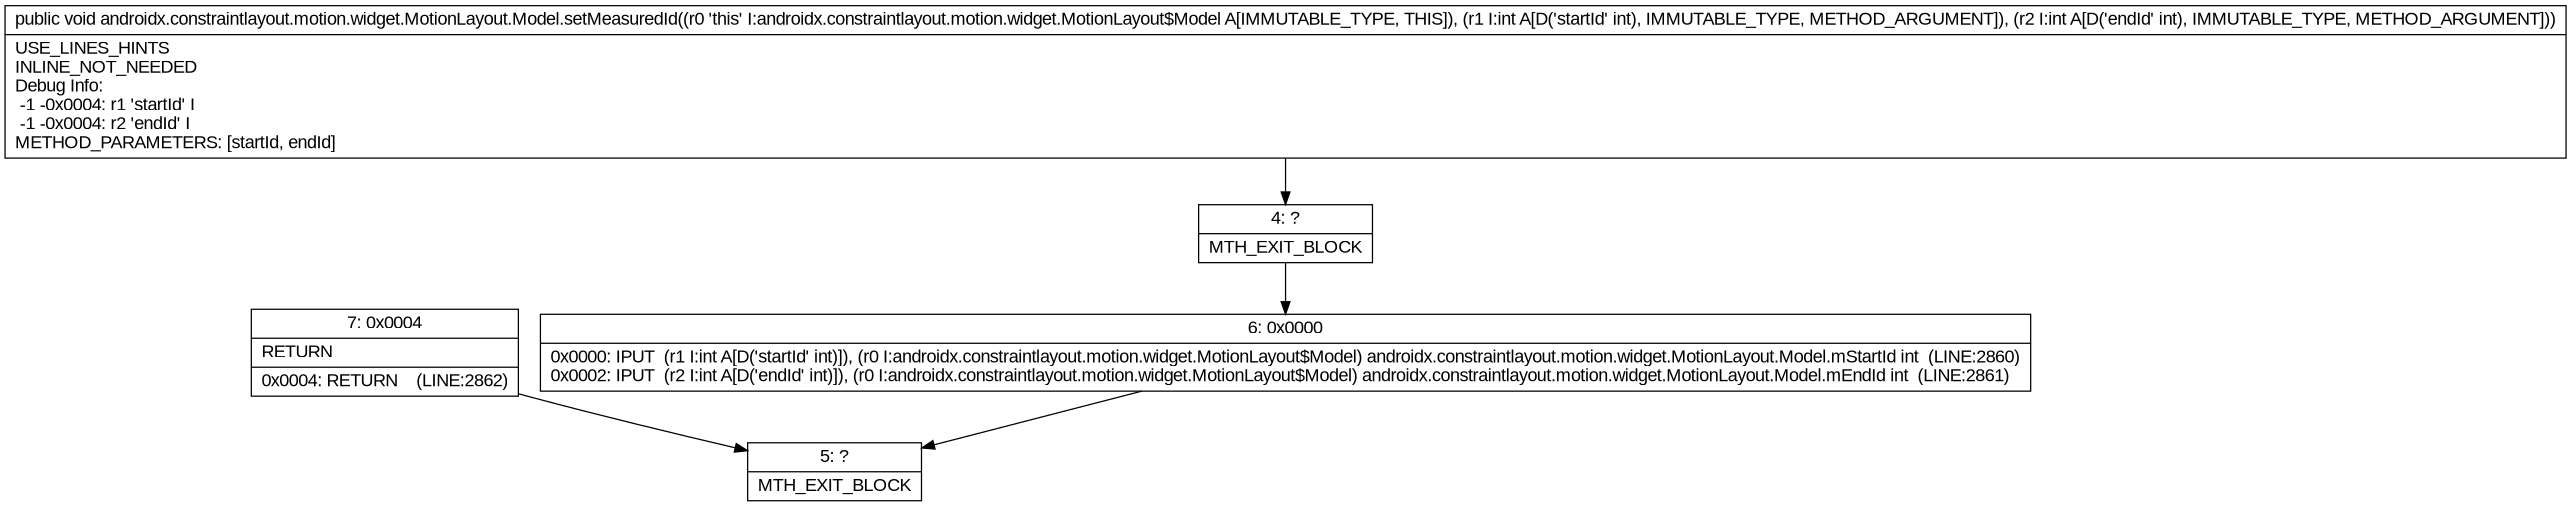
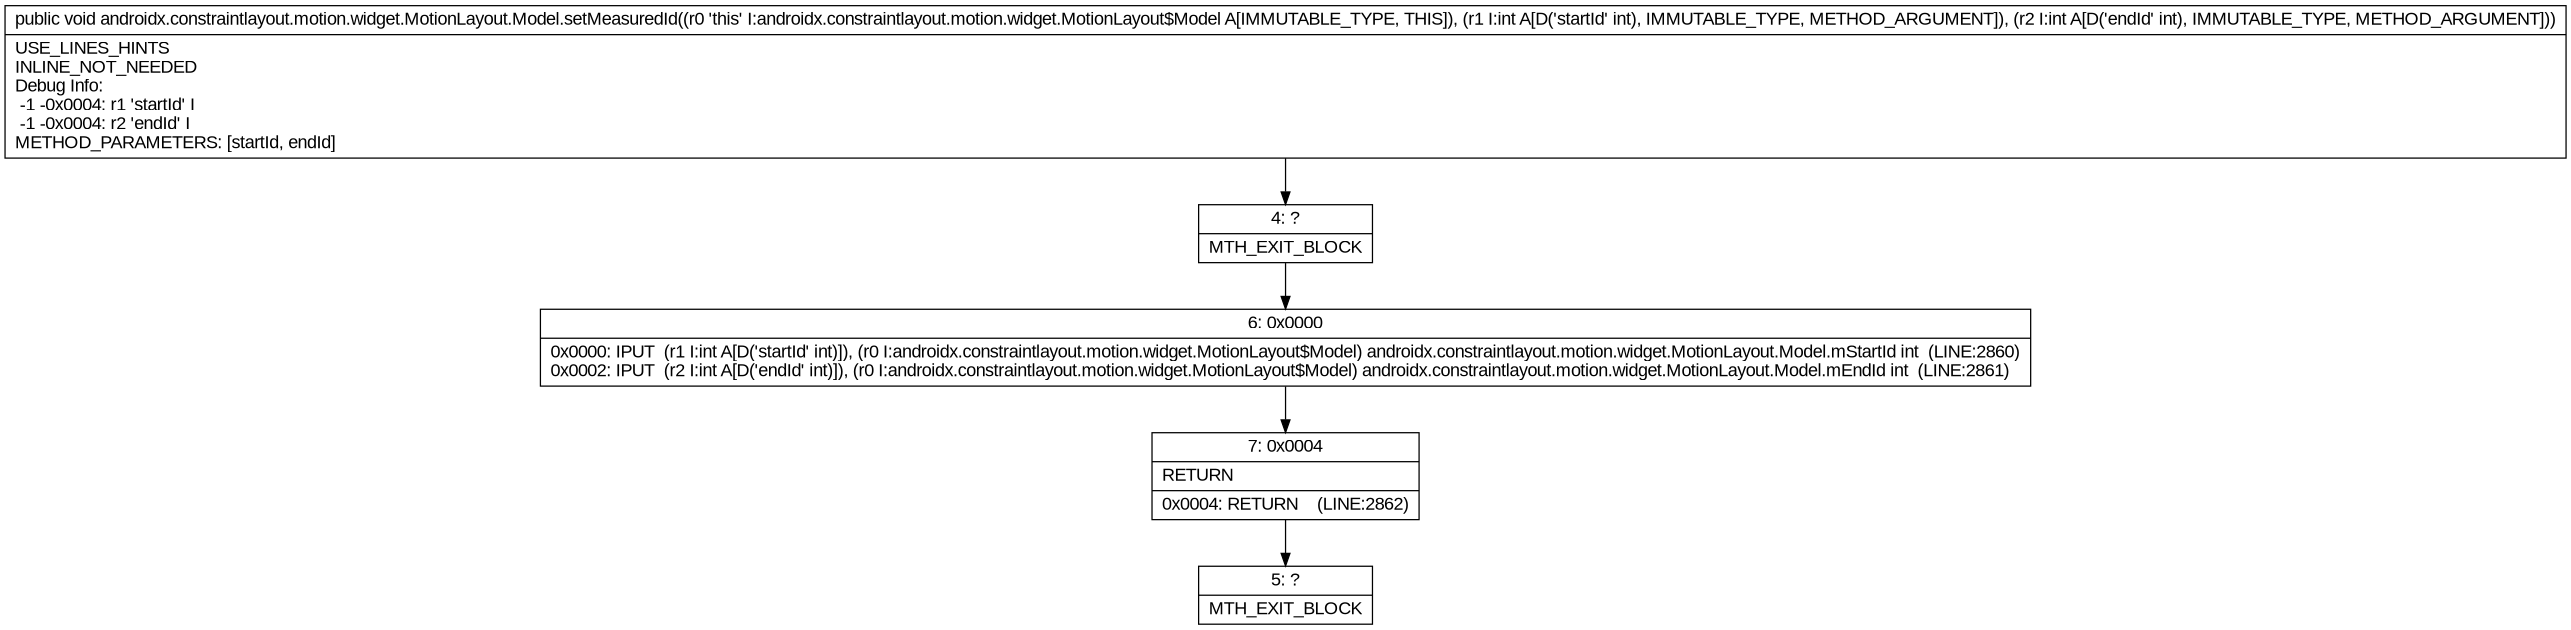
edge "6: 0x0000" -> "5: ?": now "6: 0x0000" -> "7: 0x0004"
